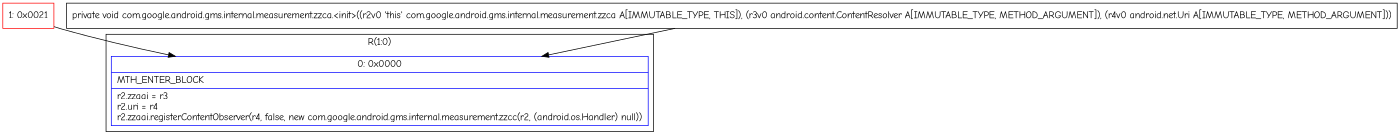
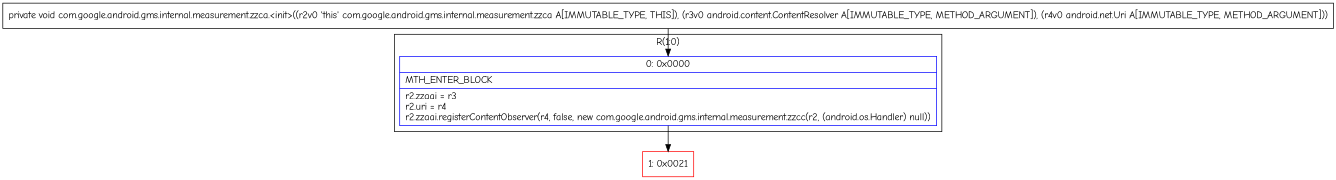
edge "1: 0x0021" -> "0: 0x0000": reversed
